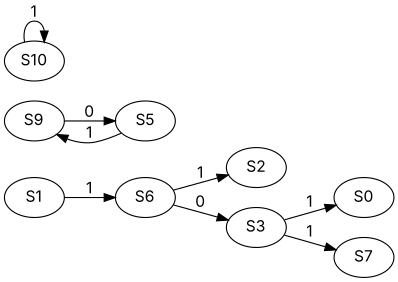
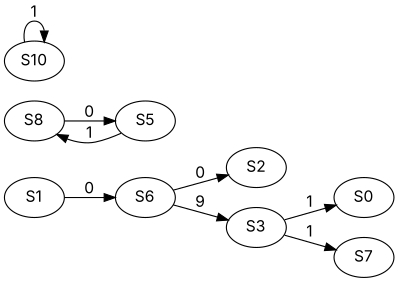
node "S9": label "S9" -> "S8"
edge "S6" -> "S2": label "1" -> "0"
edge "S1" -> "S6": label "1" -> "0"
edge "S6" -> "S3": label "0" -> "9"
